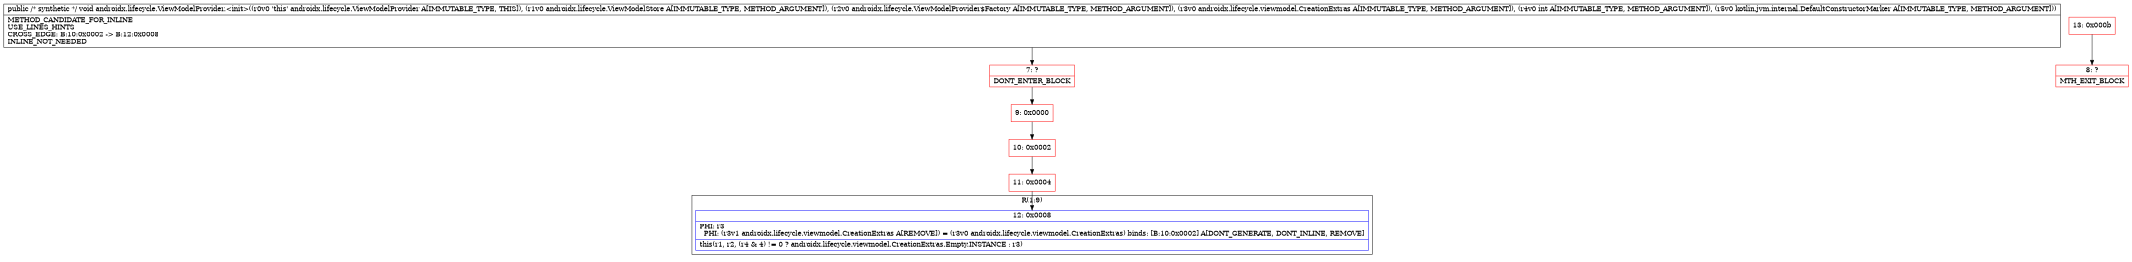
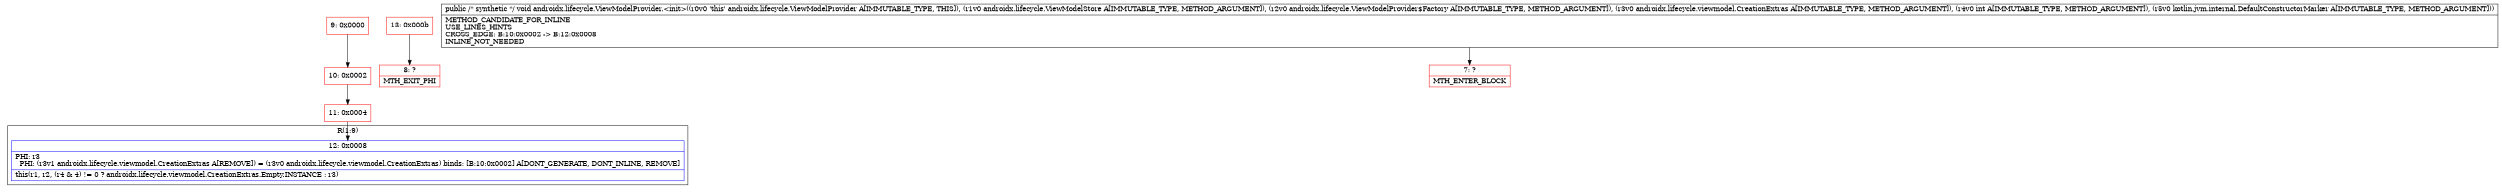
node "7: ?": text "DONT_ENTER_BLOCK" -> "MTH_ENTER_BLOCK"
node "8: ?": text "MTH_EXIT_BLOCK" -> "MTH_EXIT_PHI"
edge "7: ?" -> "9: 0x0000": removed
